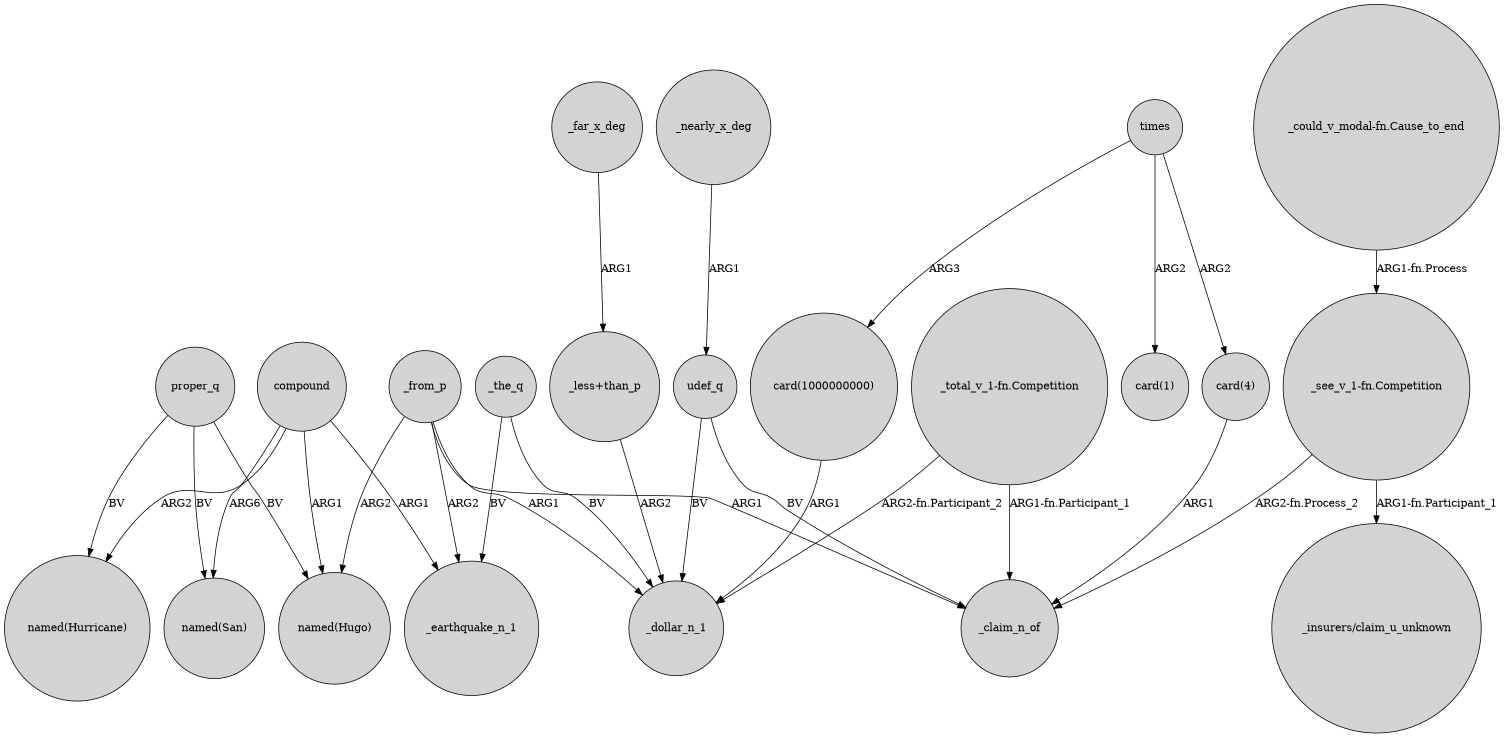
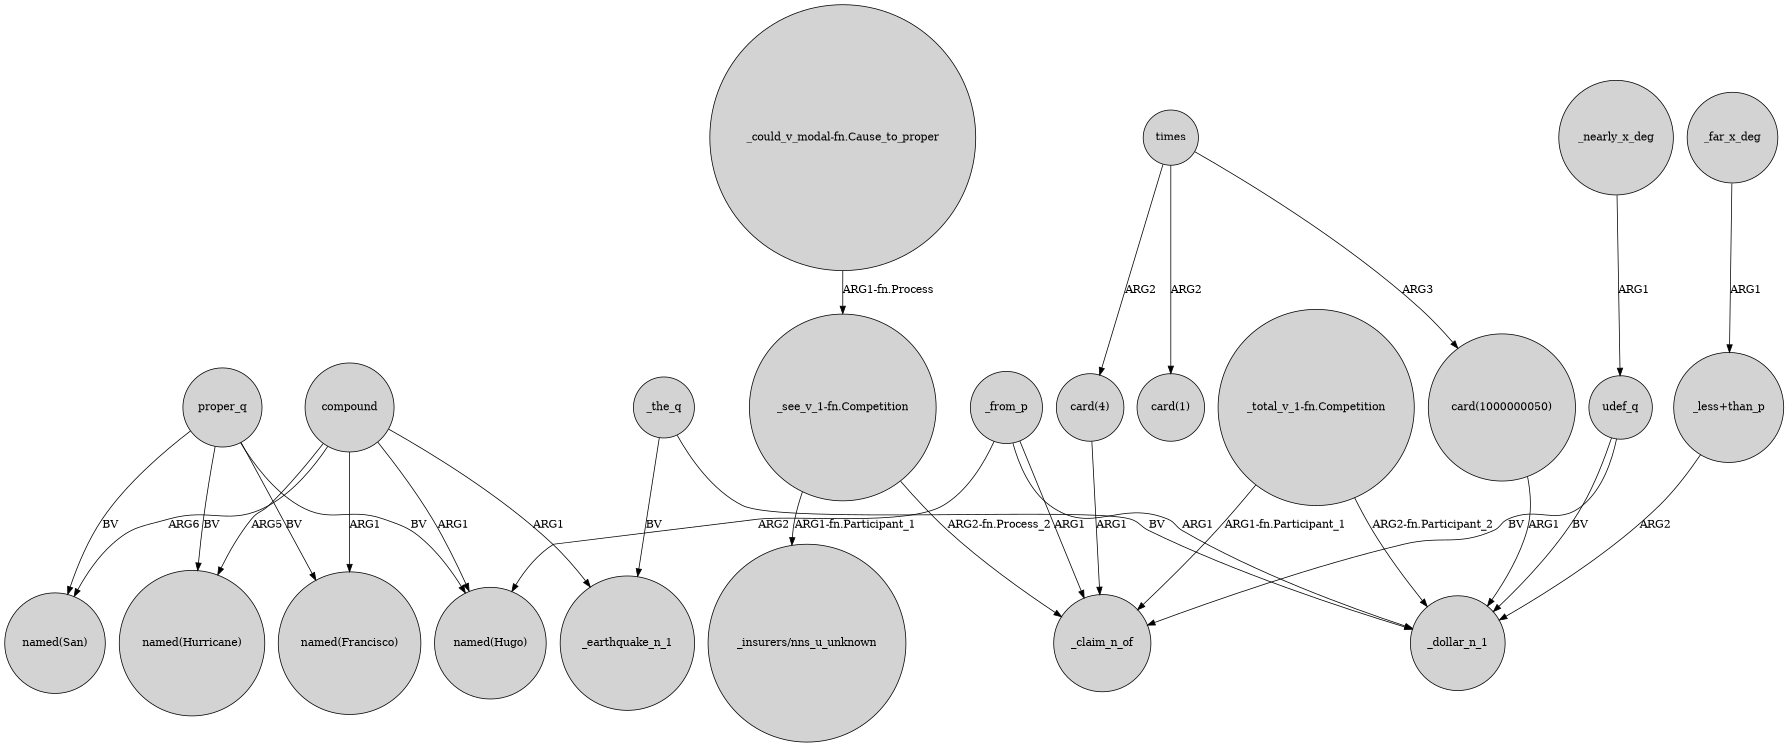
node "_could_v_modal-fn.Cause_to_end": label "_could_v_modal-fn.Cause_to_end" -> "_could_v_modal-fn.Cause_to_proper"
node "card(1000000000)": label "card(1000000000)" -> "card(1000000050)"
edge "_from_p" -> "_earthquake_n_1": removed, label "ARG2"
edge "compound" -> "named(Hurricane)": label "ARG2" -> "ARG5"
node "_insurers/claim_u_unknown": label "_insurers/claim_u_unknown" -> "_insurers/nns_u_unknown"
node "named(Francisco)": added
